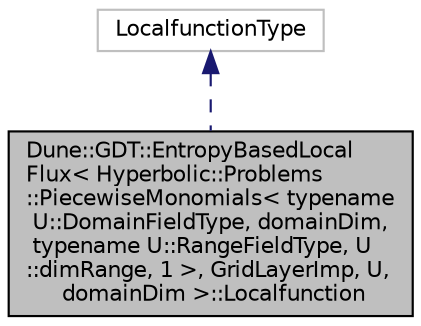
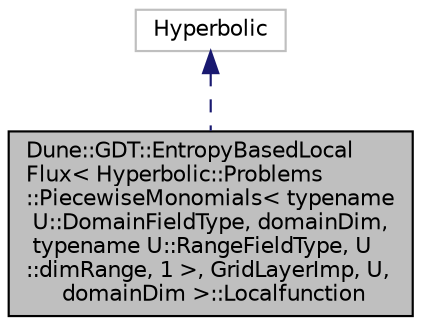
node "LocalfunctionType": label "LocalfunctionType" -> "Hyperbolic"
